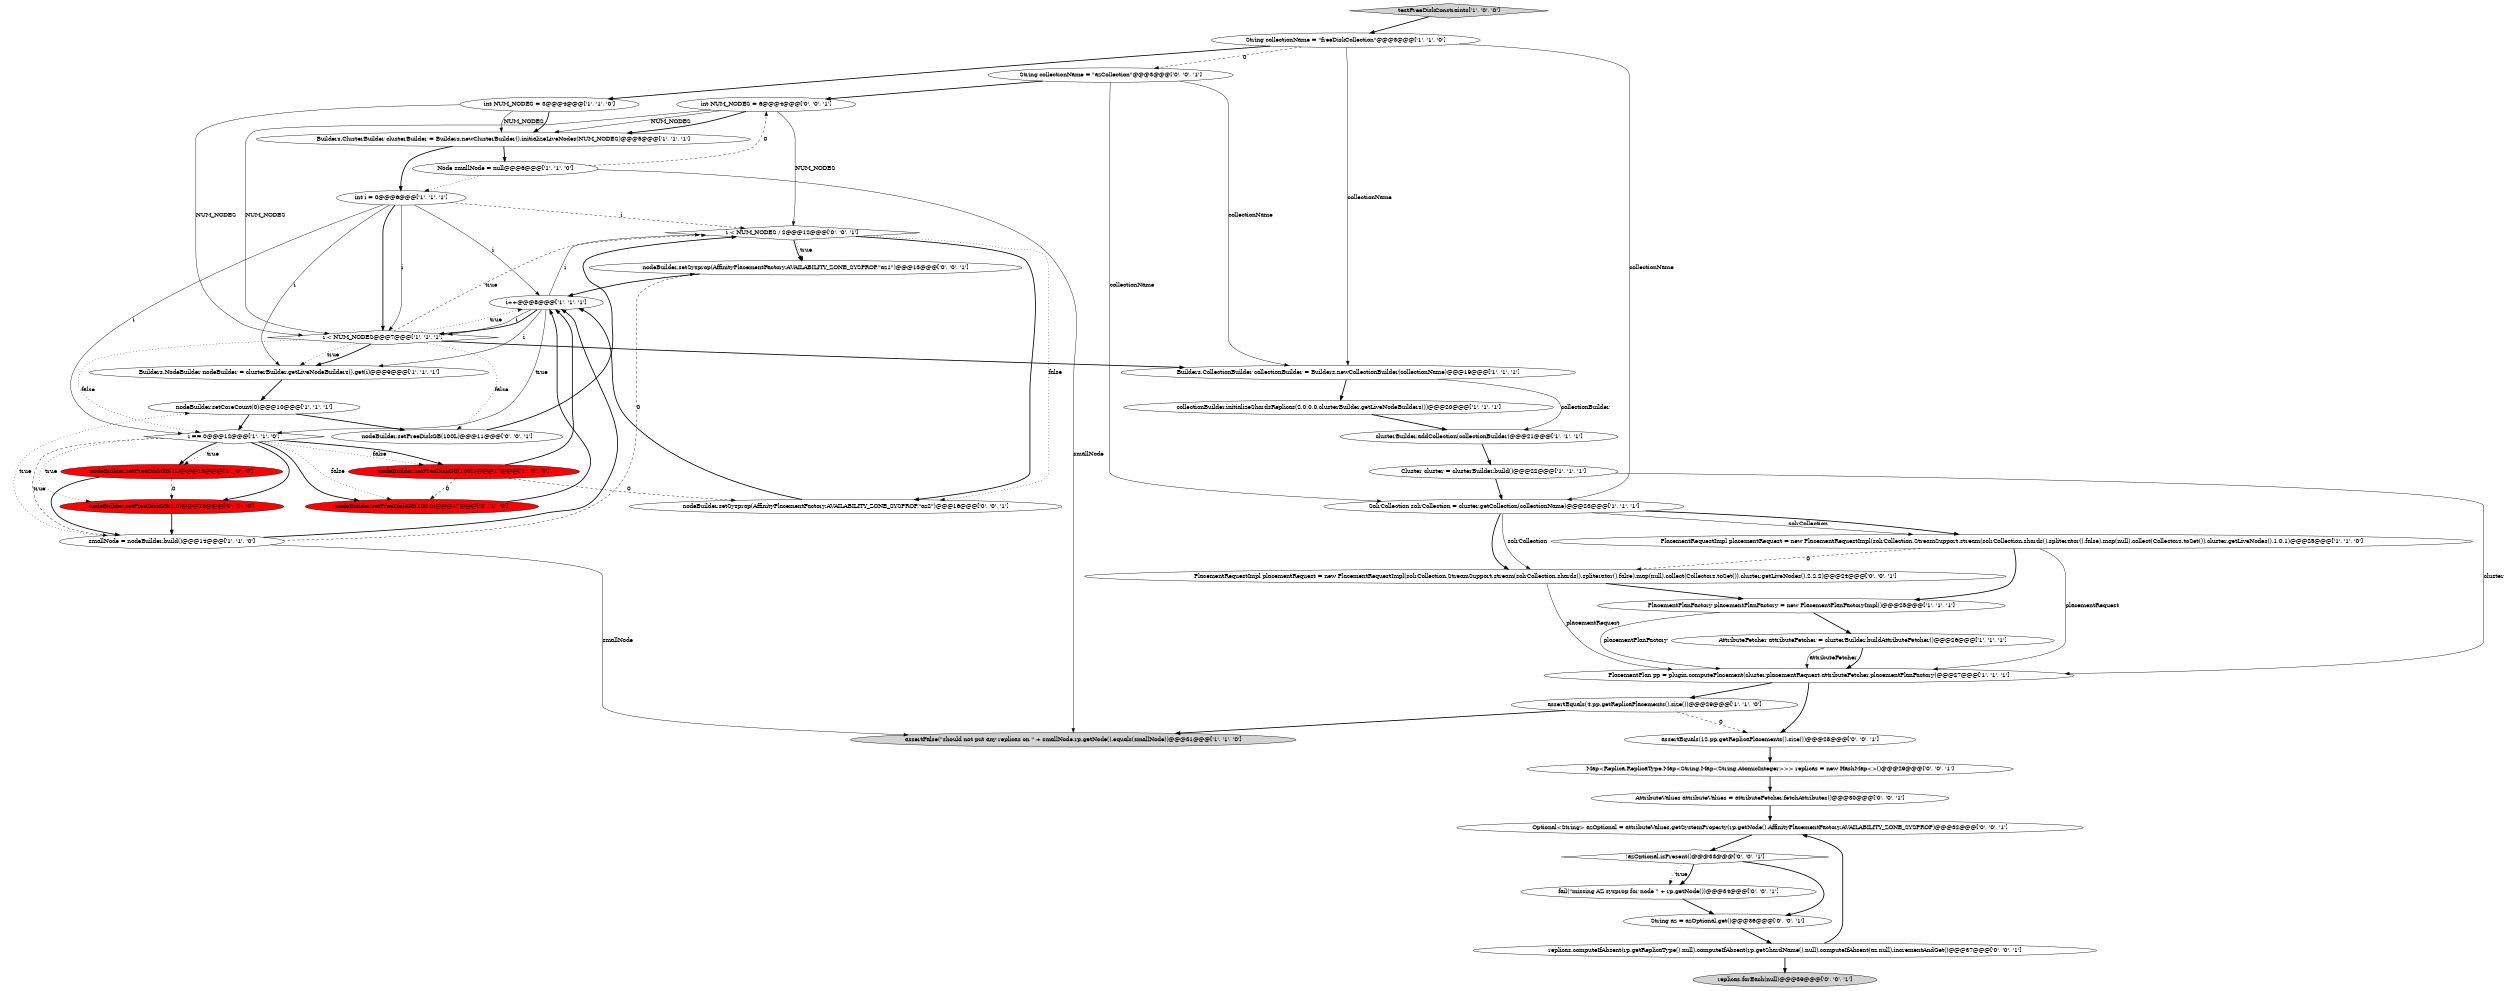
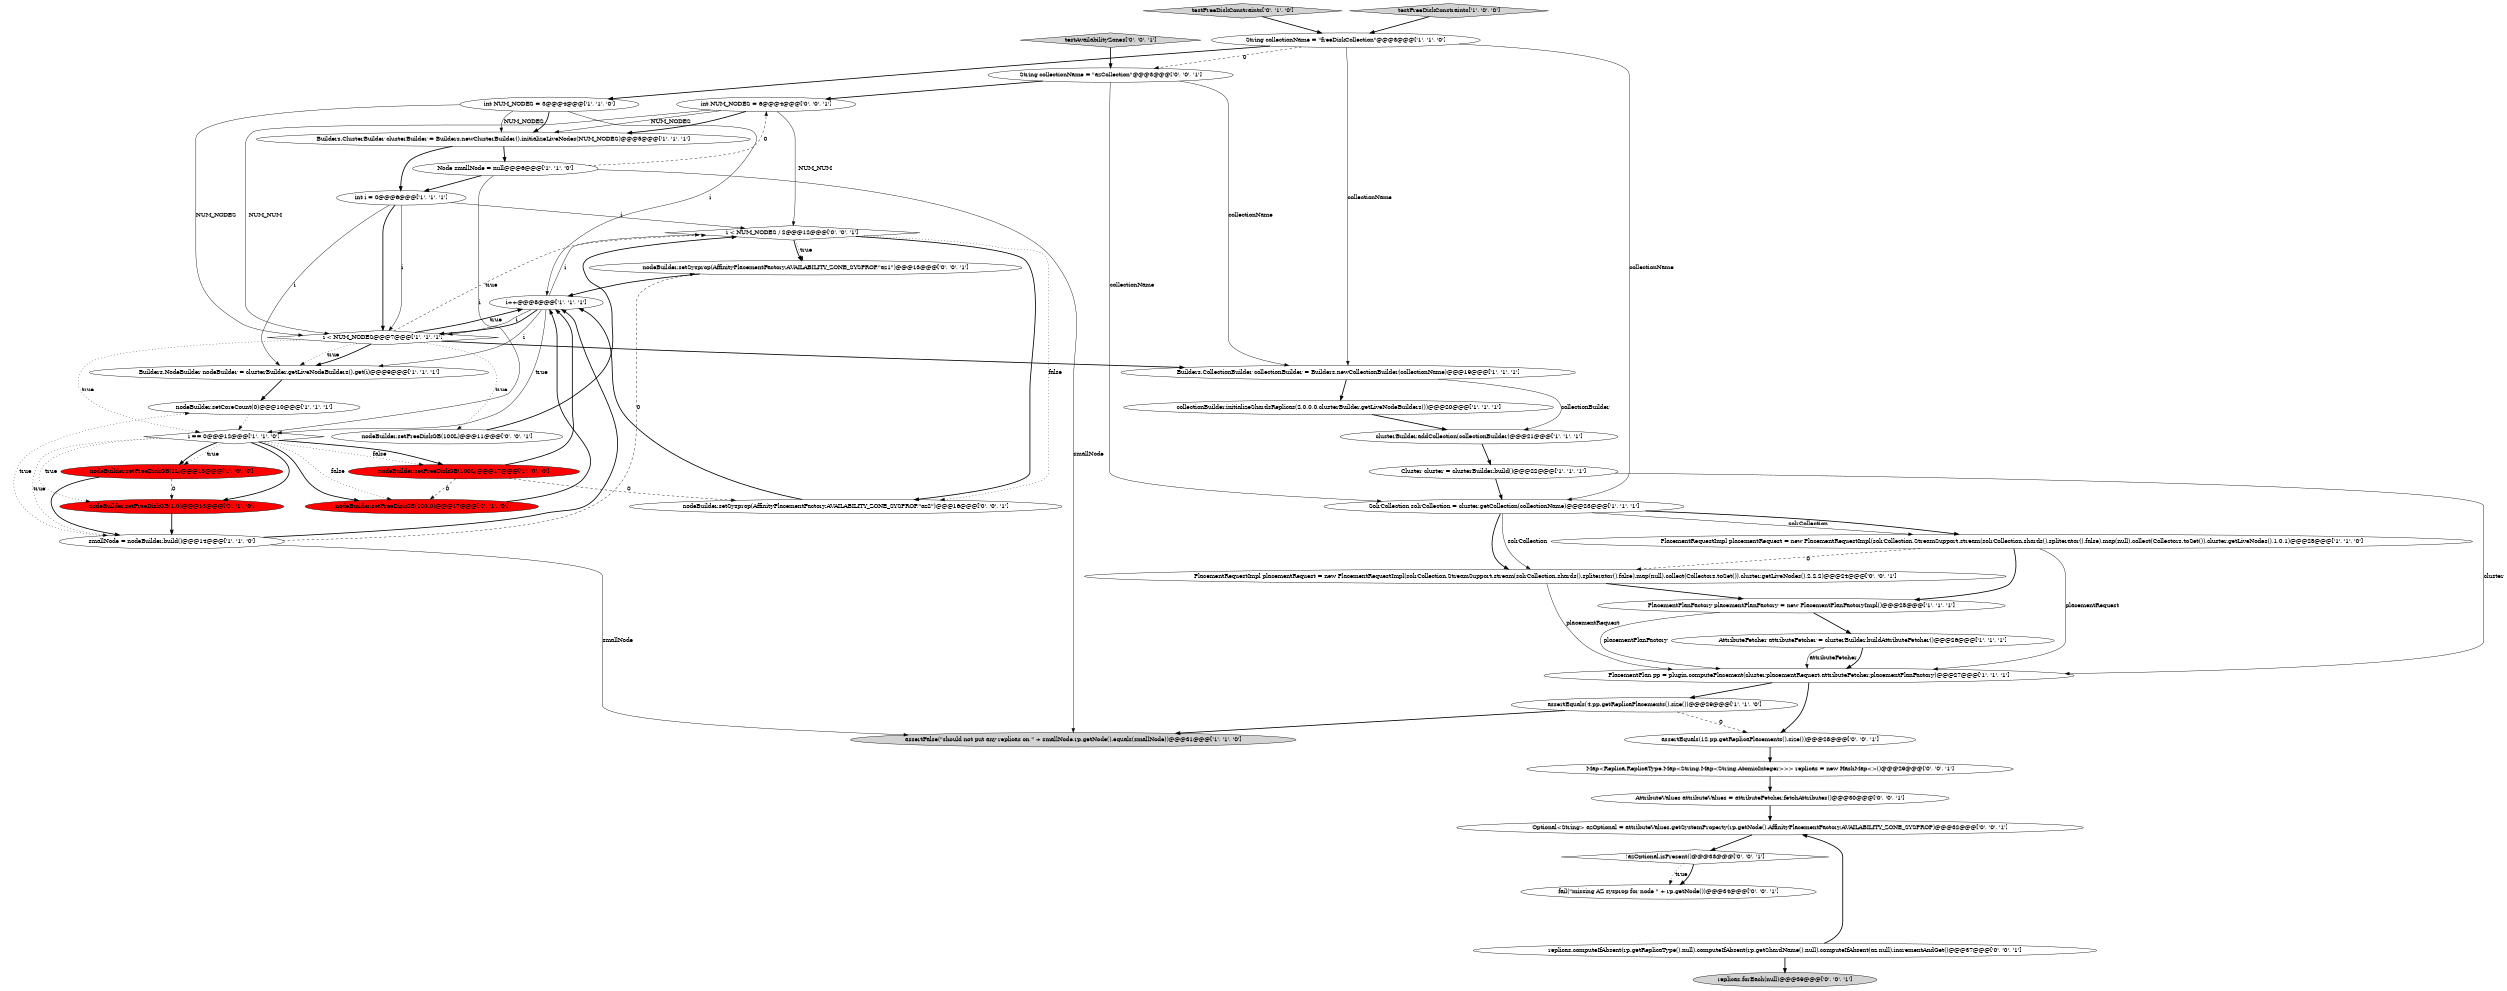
node "testFreeDiskConstraints['0', '1', '0']": added
node "testAvailabilityZones['0', '0', '1']": added
edge "int NUM_NODES = 6@@@4@@@['0', '0', '1']" -> "i < NUM_NODES / 2@@@12@@@['0', '0', '1']": label "NUM_NODES" -> "NUM_NUM"
edge "Node smallNode = null@@@6@@@['1', '1', '0']" -> "int i = 0@@@6@@@['1', '1', '1']": style dotted -> bold
edge "int NUM_NODES = 6@@@4@@@['0', '0', '1']" -> "i < NUM_NODES@@@7@@@['1', '1', '1']": label "NUM_NODES" -> "NUM_NUM"
edge "int i = 0@@@6@@@['1', '1', '1']" -> "i < NUM_NODES / 2@@@12@@@['0', '0', '1']": style dashed -> solid
edge "int i = 0@@@6@@@['1', '1', '1']" -> "i++@@@8@@@['1', '1', '1']": now "int NUM_NODES = 3@@@4@@@['1', '1', '0']" -> "i++@@@8@@@['1', '1', '1']"
edge "int i = 0@@@6@@@['1', '1', '1']" -> "i == 0@@@12@@@['1', '1', '0']": now "Node smallNode = null@@@6@@@['1', '1', '0']" -> "i == 0@@@12@@@['1', '1', '0']"
edge "i < NUM_NODES@@@7@@@['1', '1', '1']" -> "i++@@@8@@@['1', '1', '1']": style dotted -> bold
edge "i < NUM_NODES@@@7@@@['1', '1', '1']" -> "i == 0@@@12@@@['1', '1', '0']": label "false" -> "true"
edge "i < NUM_NODES@@@7@@@['1', '1', '1']" -> "nodeBuilder.setFreeDiskGB(100L)@@@11@@@['0', '0', '1']": label "false" -> "true"
edge "nodeBuilder.setCoreCount(0)@@@10@@@['1', '1', '1']" -> "i == 0@@@12@@@['1', '1', '0']": style bold -> dotted
edge "nodeBuilder.setCoreCount(0)@@@10@@@['1', '1', '1']" -> "nodeBuilder.setFreeDiskGB(100L)@@@11@@@['0', '0', '1']": removed
edge "i == 0@@@12@@@['1', '1', '0']" -> "smallNode = nodeBuilder.build()@@@14@@@['1', '1', '0']": style dashed -> dotted
node "String az = azOptional.get()@@@36@@@['0', '0', '1']": removed
